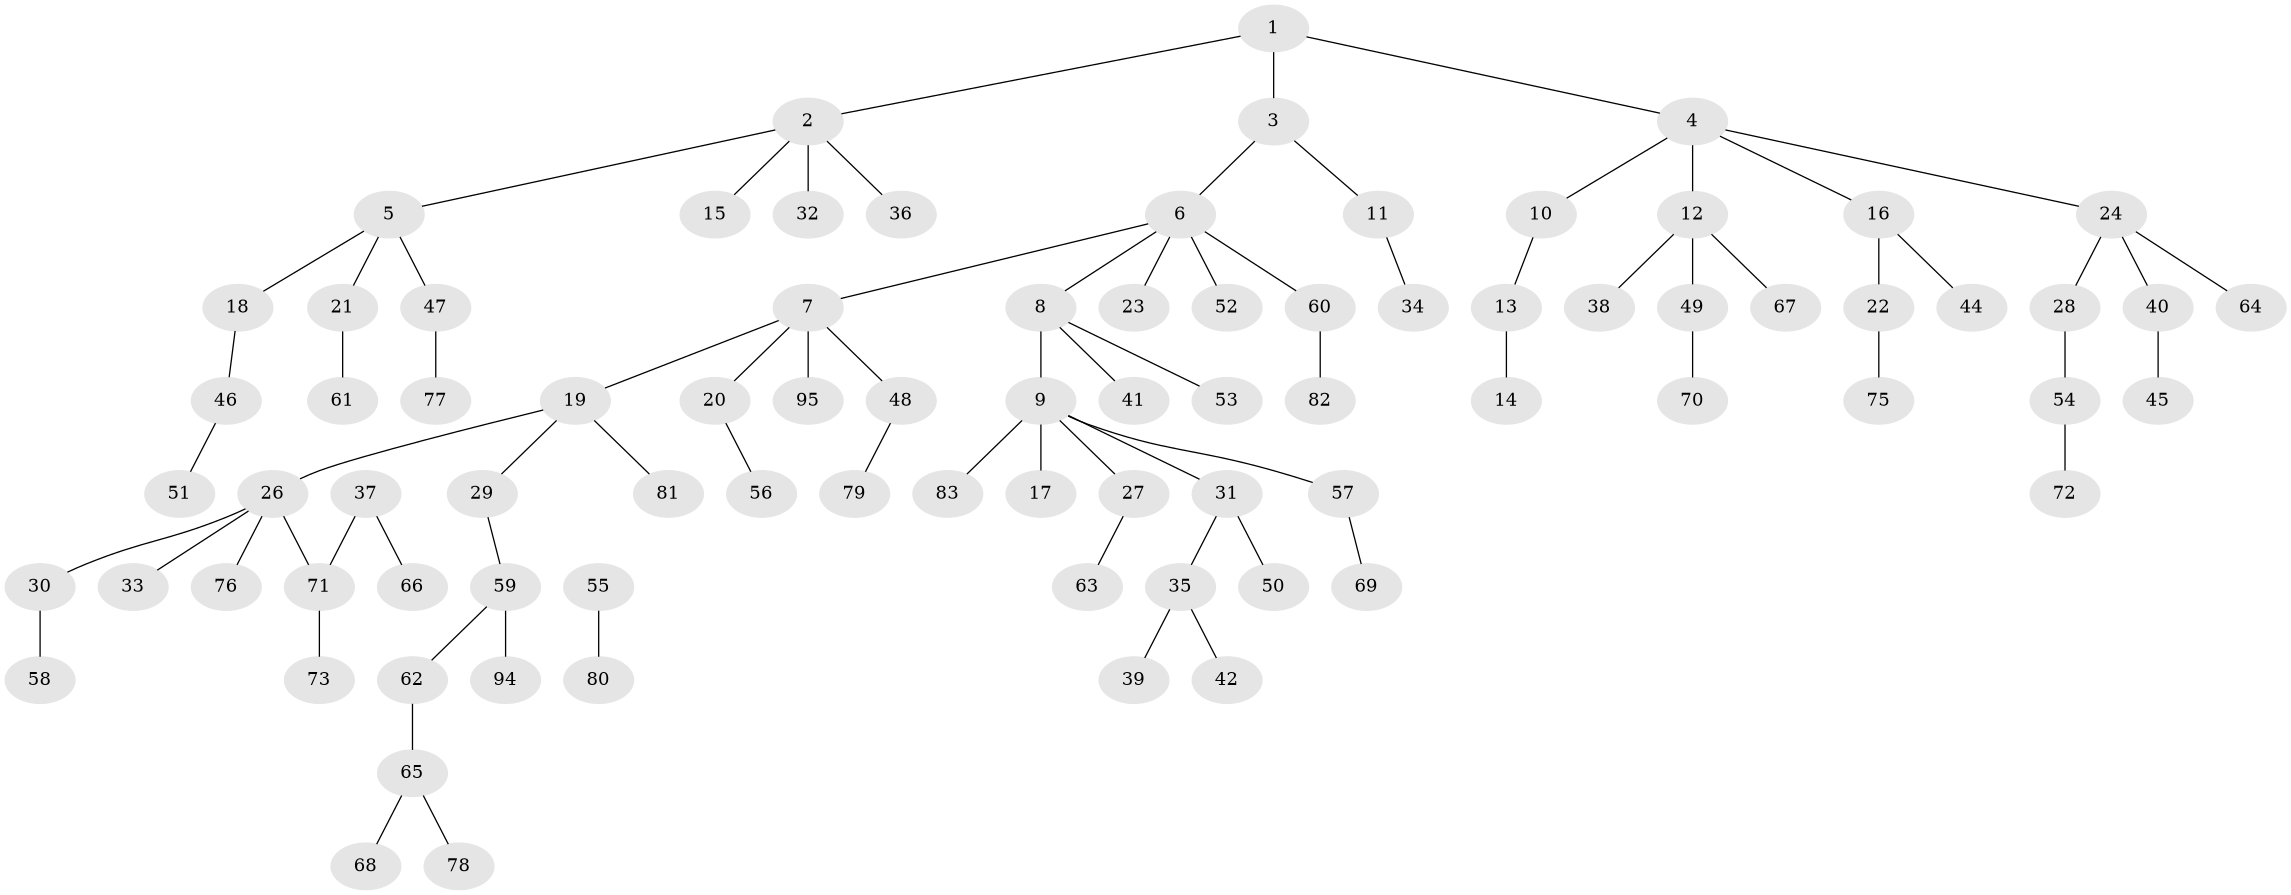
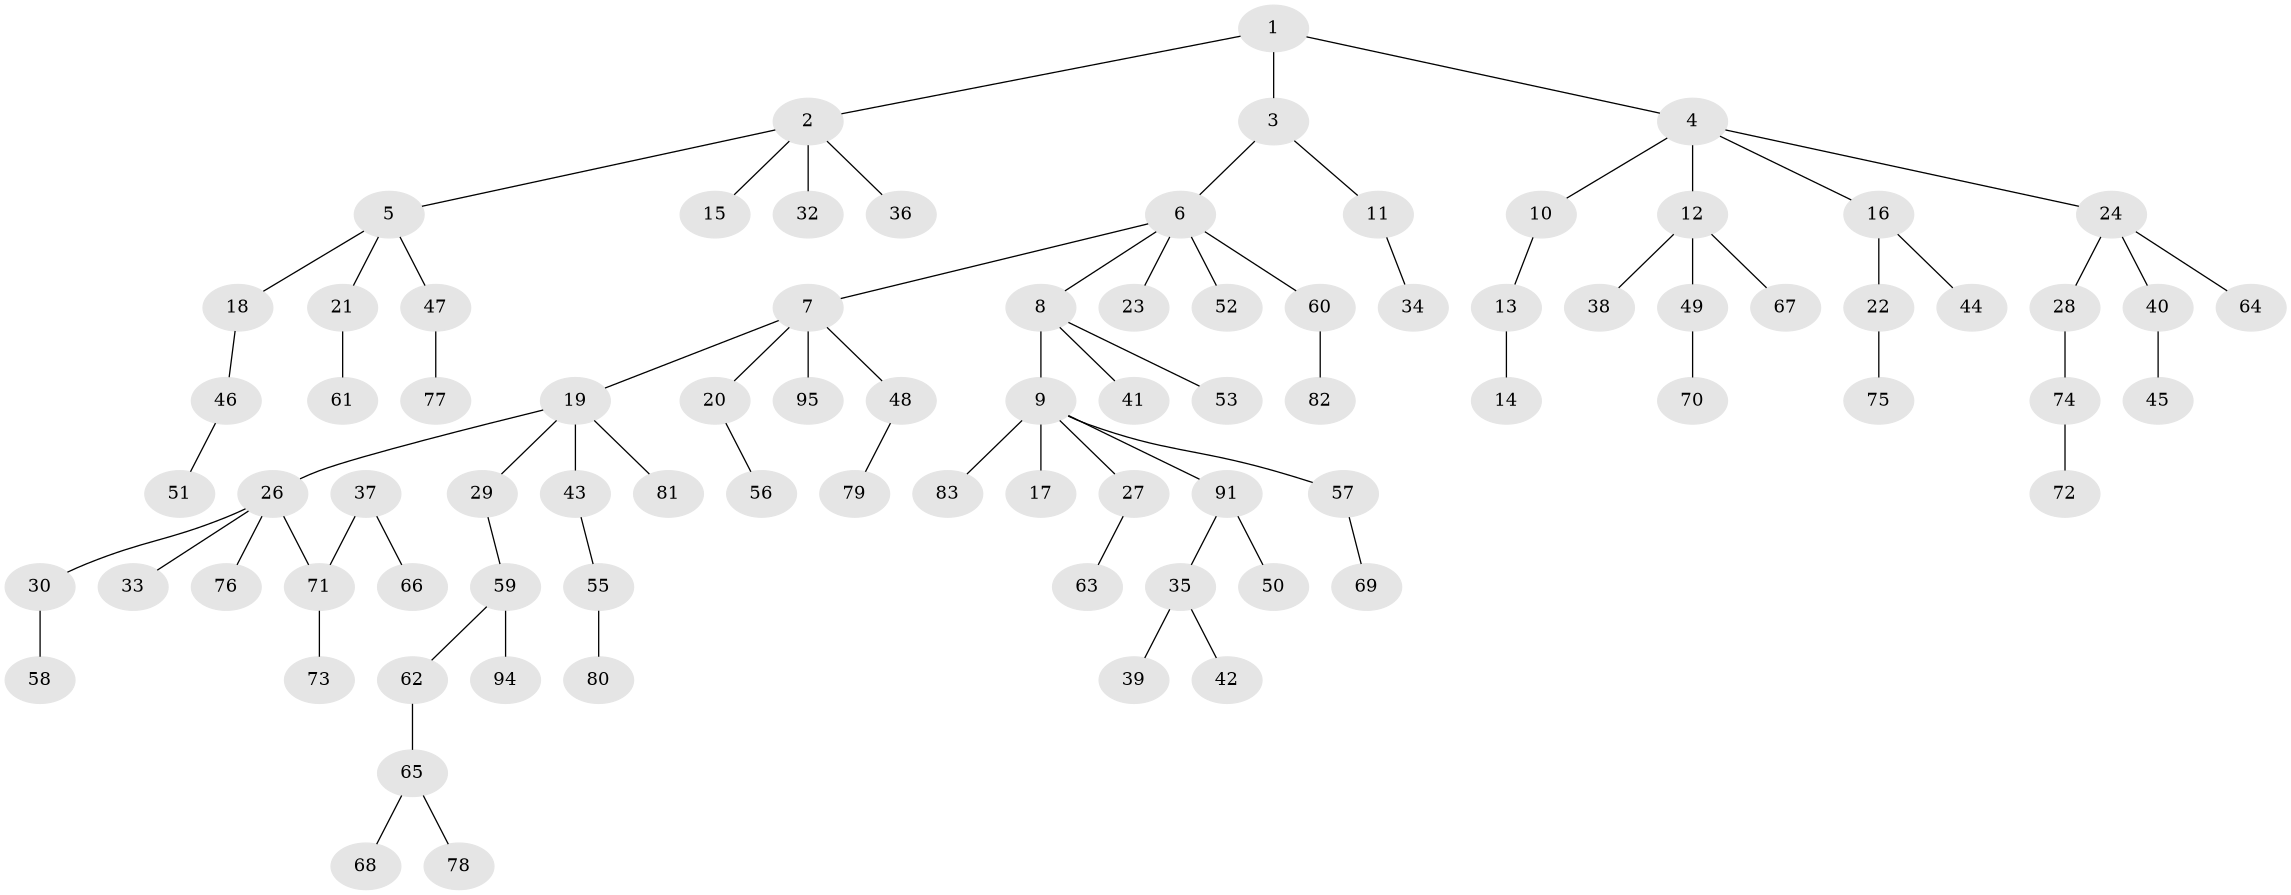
node "54": label "54" -> "74"
node "43": added
node "31": label "31" -> "91"
